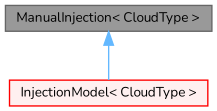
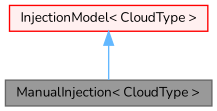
edge "InjectionModel< CloudType >" -> "ManualInjection< CloudType >": reversed
